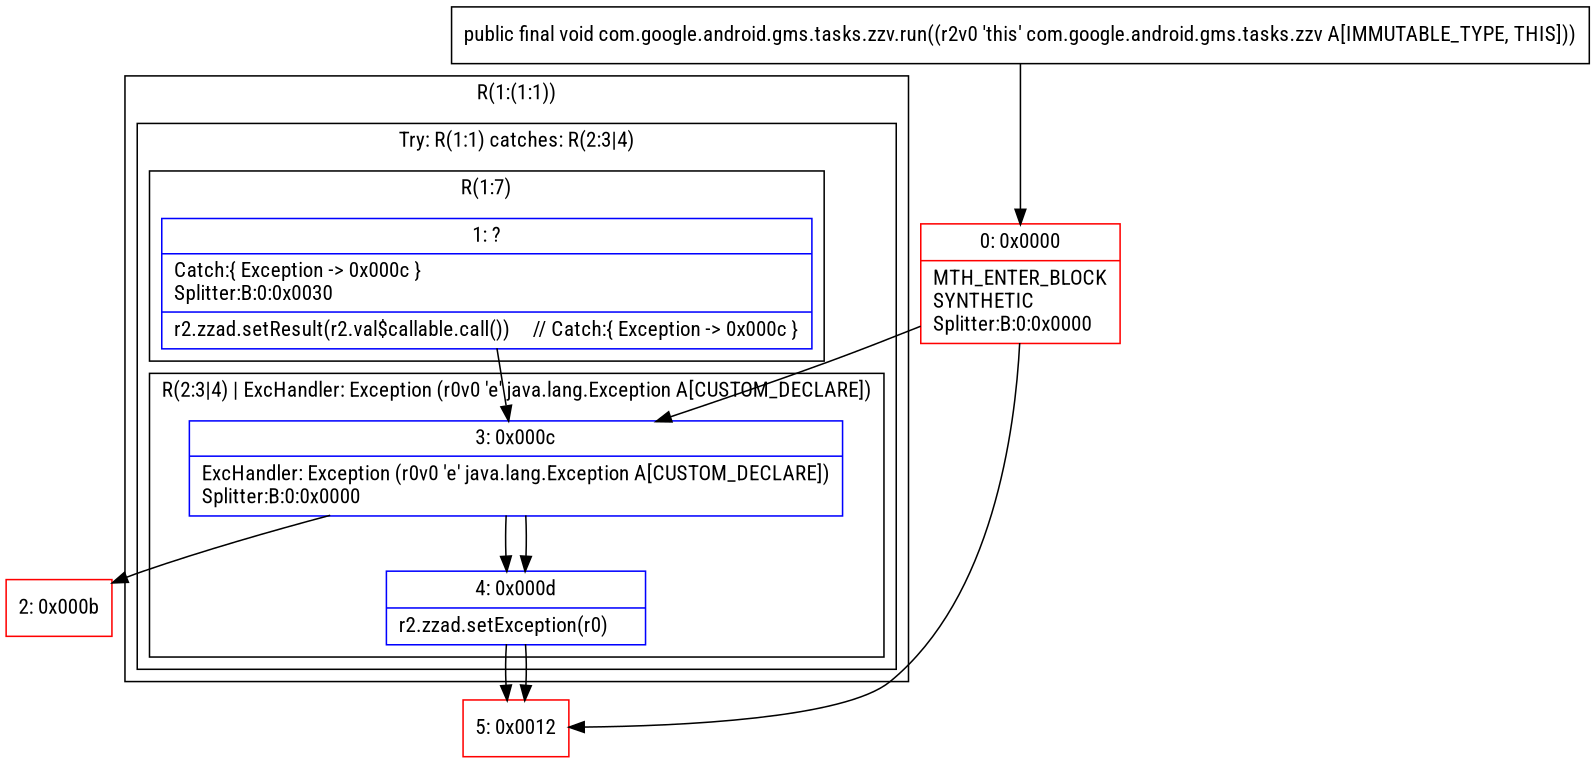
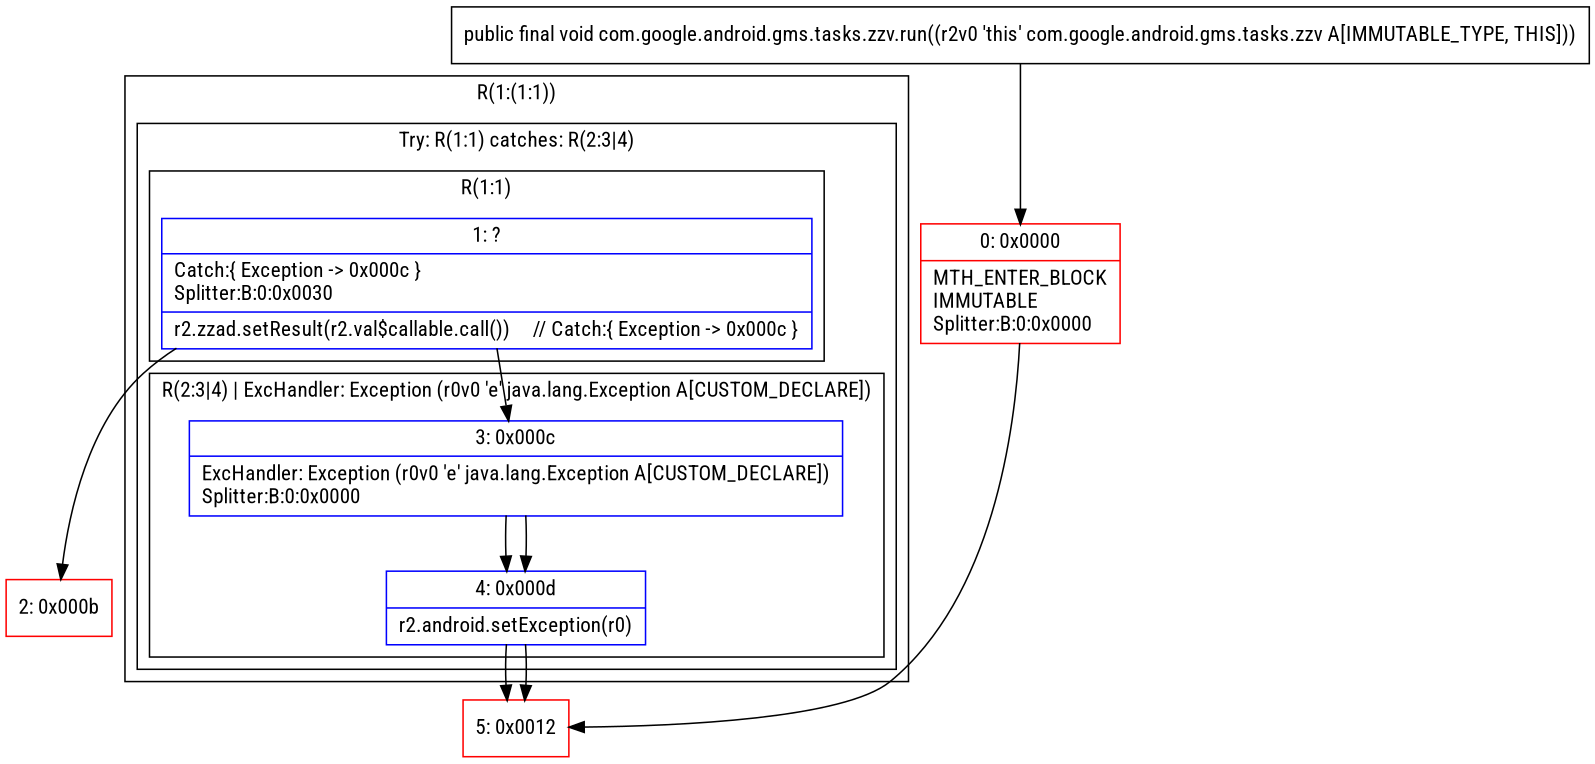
cluster "R(1:7)": label "R(1:7)" -> "R(1:1)"
node "0: 0x0000": text "SYNTHETIC" -> "IMMUTABLE"
edge "0: 0x0000" -> "3: 0x000c": removed
edge "3: 0x000c" -> "2: 0x000b": now "1: ?" -> "2: 0x000b"
node "4: 0x000d": text "r2.zzad.setException(r0)" -> "r2.android.setException(r0)"
